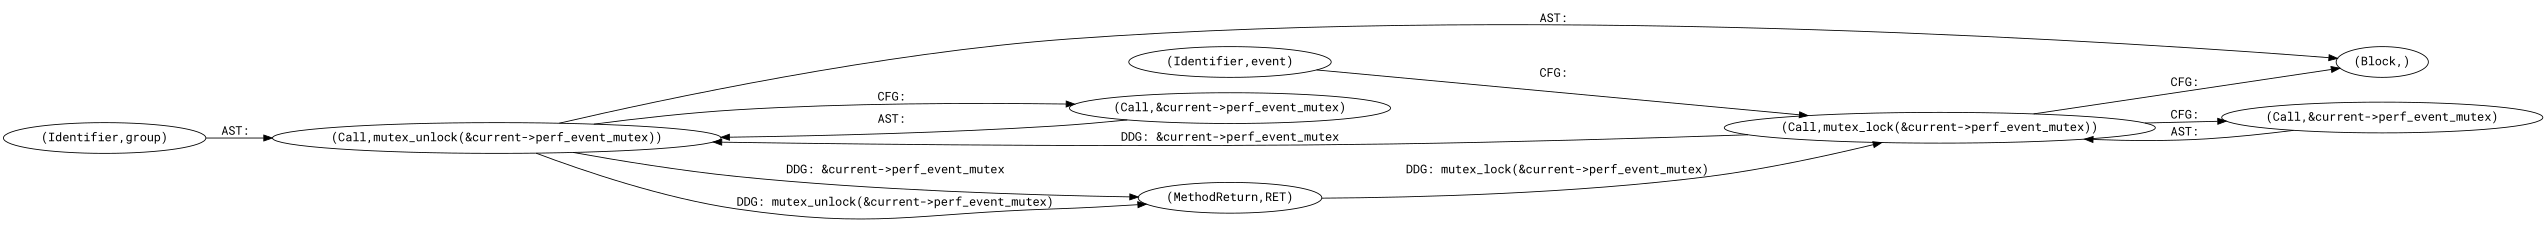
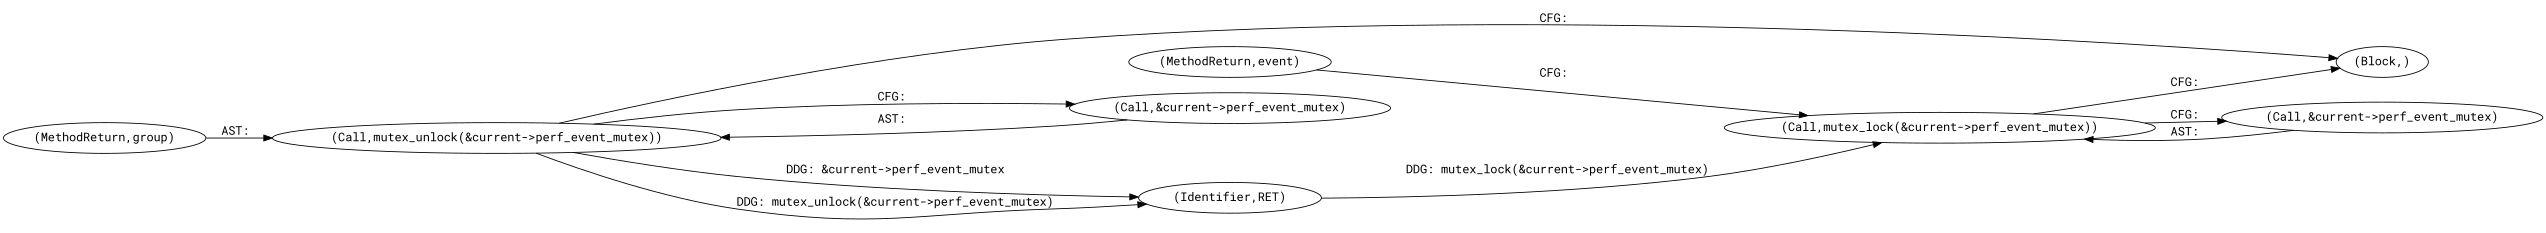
edge "(Call,mutex_unlock(&current->perf_event_mutex))" -> "(Block,)": label "AST: " -> "CFG: "
node "(Identifier,event)": label "(Identifier,event)" -> "(MethodReturn,event)"
node "(Identifier,group)": label "(Identifier,group)" -> "(MethodReturn,group)"
edge "(Call,mutex_lock(&current->perf_event_mutex))" -> "(Call,mutex_unlock(&current->perf_event_mutex))": removed, label "DDG: &current->perf_event_mutex"
node "(MethodReturn,RET)": label "(MethodReturn,RET)" -> "(Identifier,RET)"
